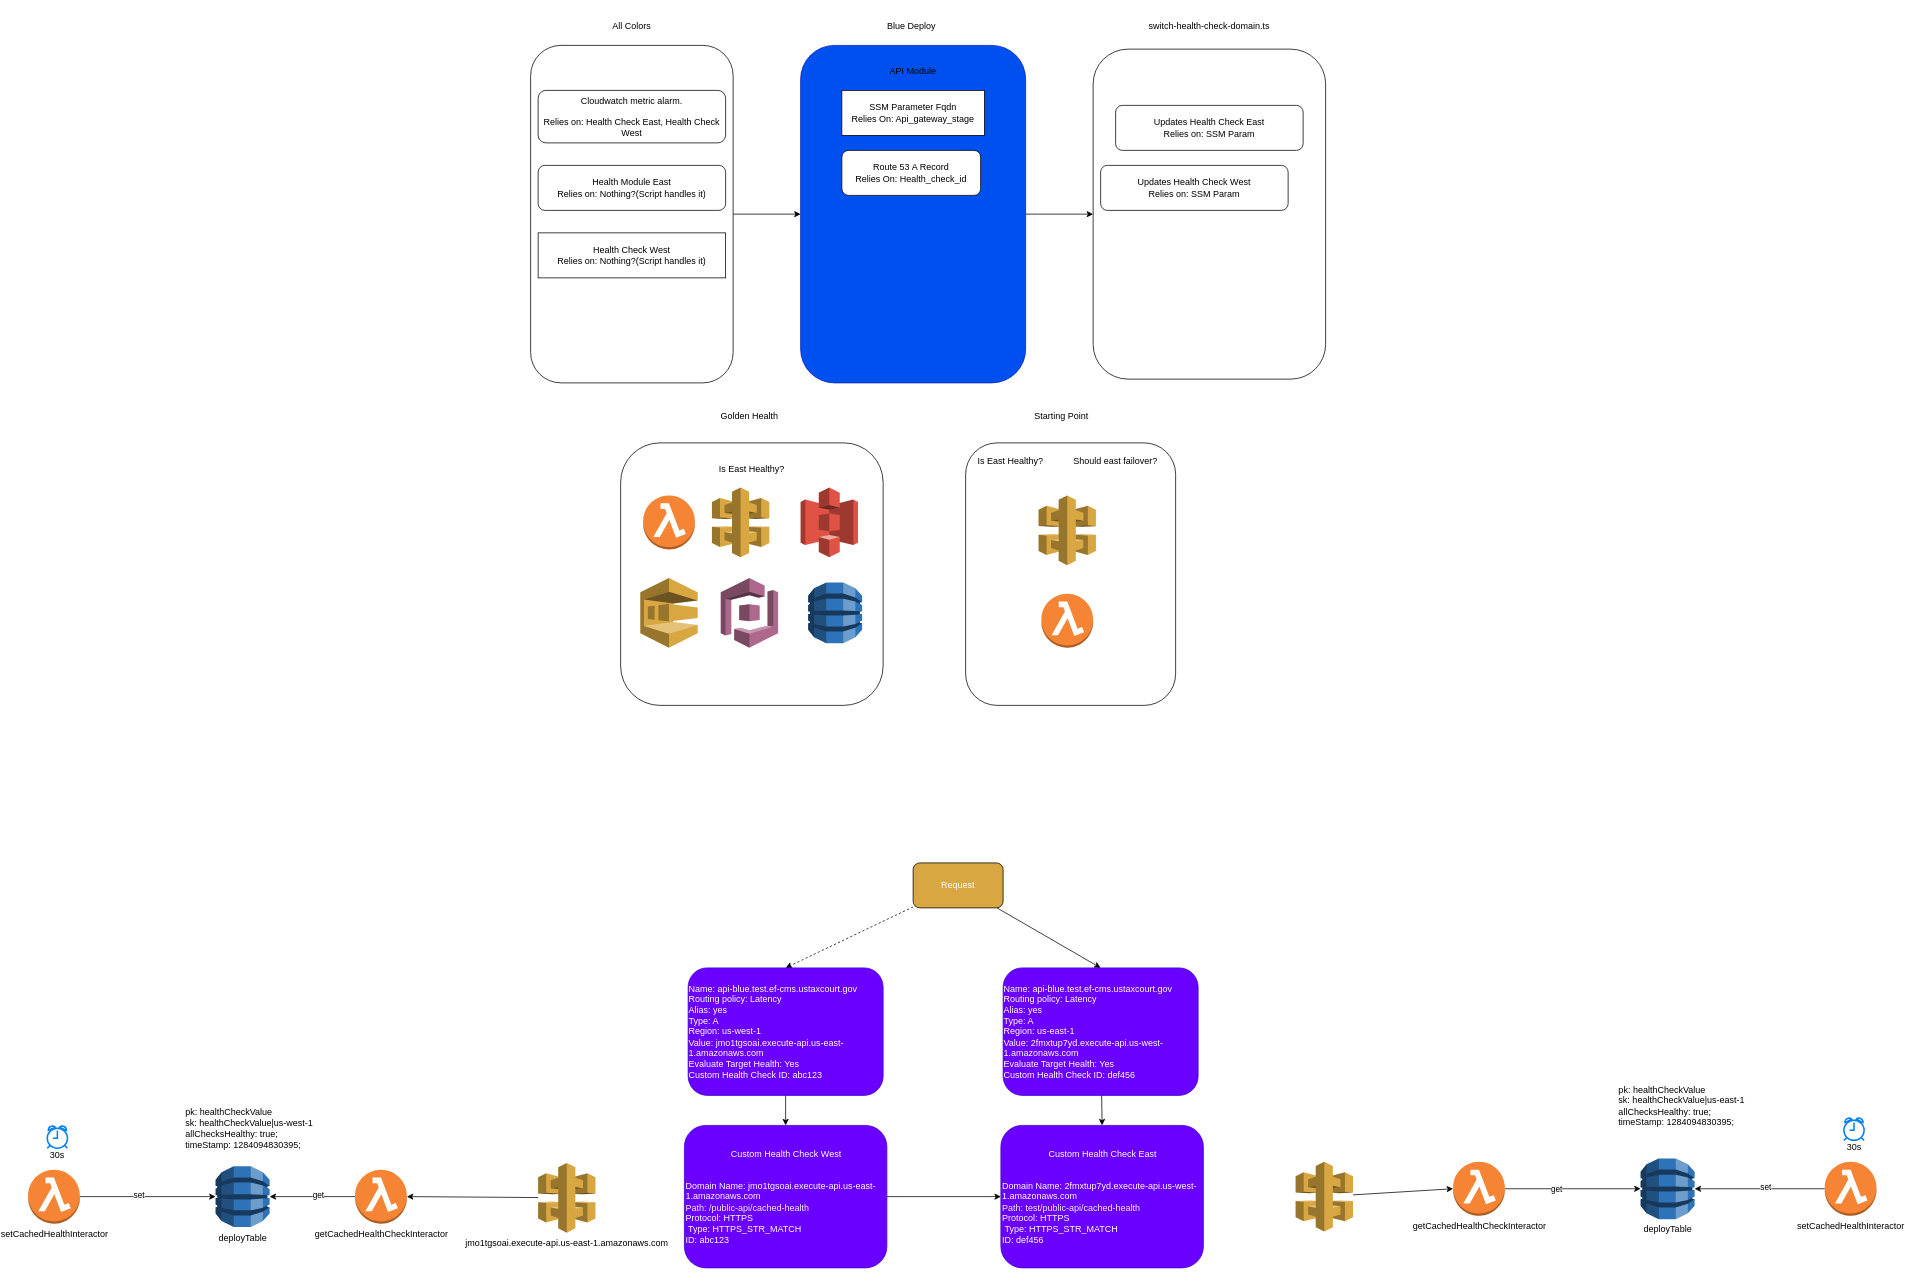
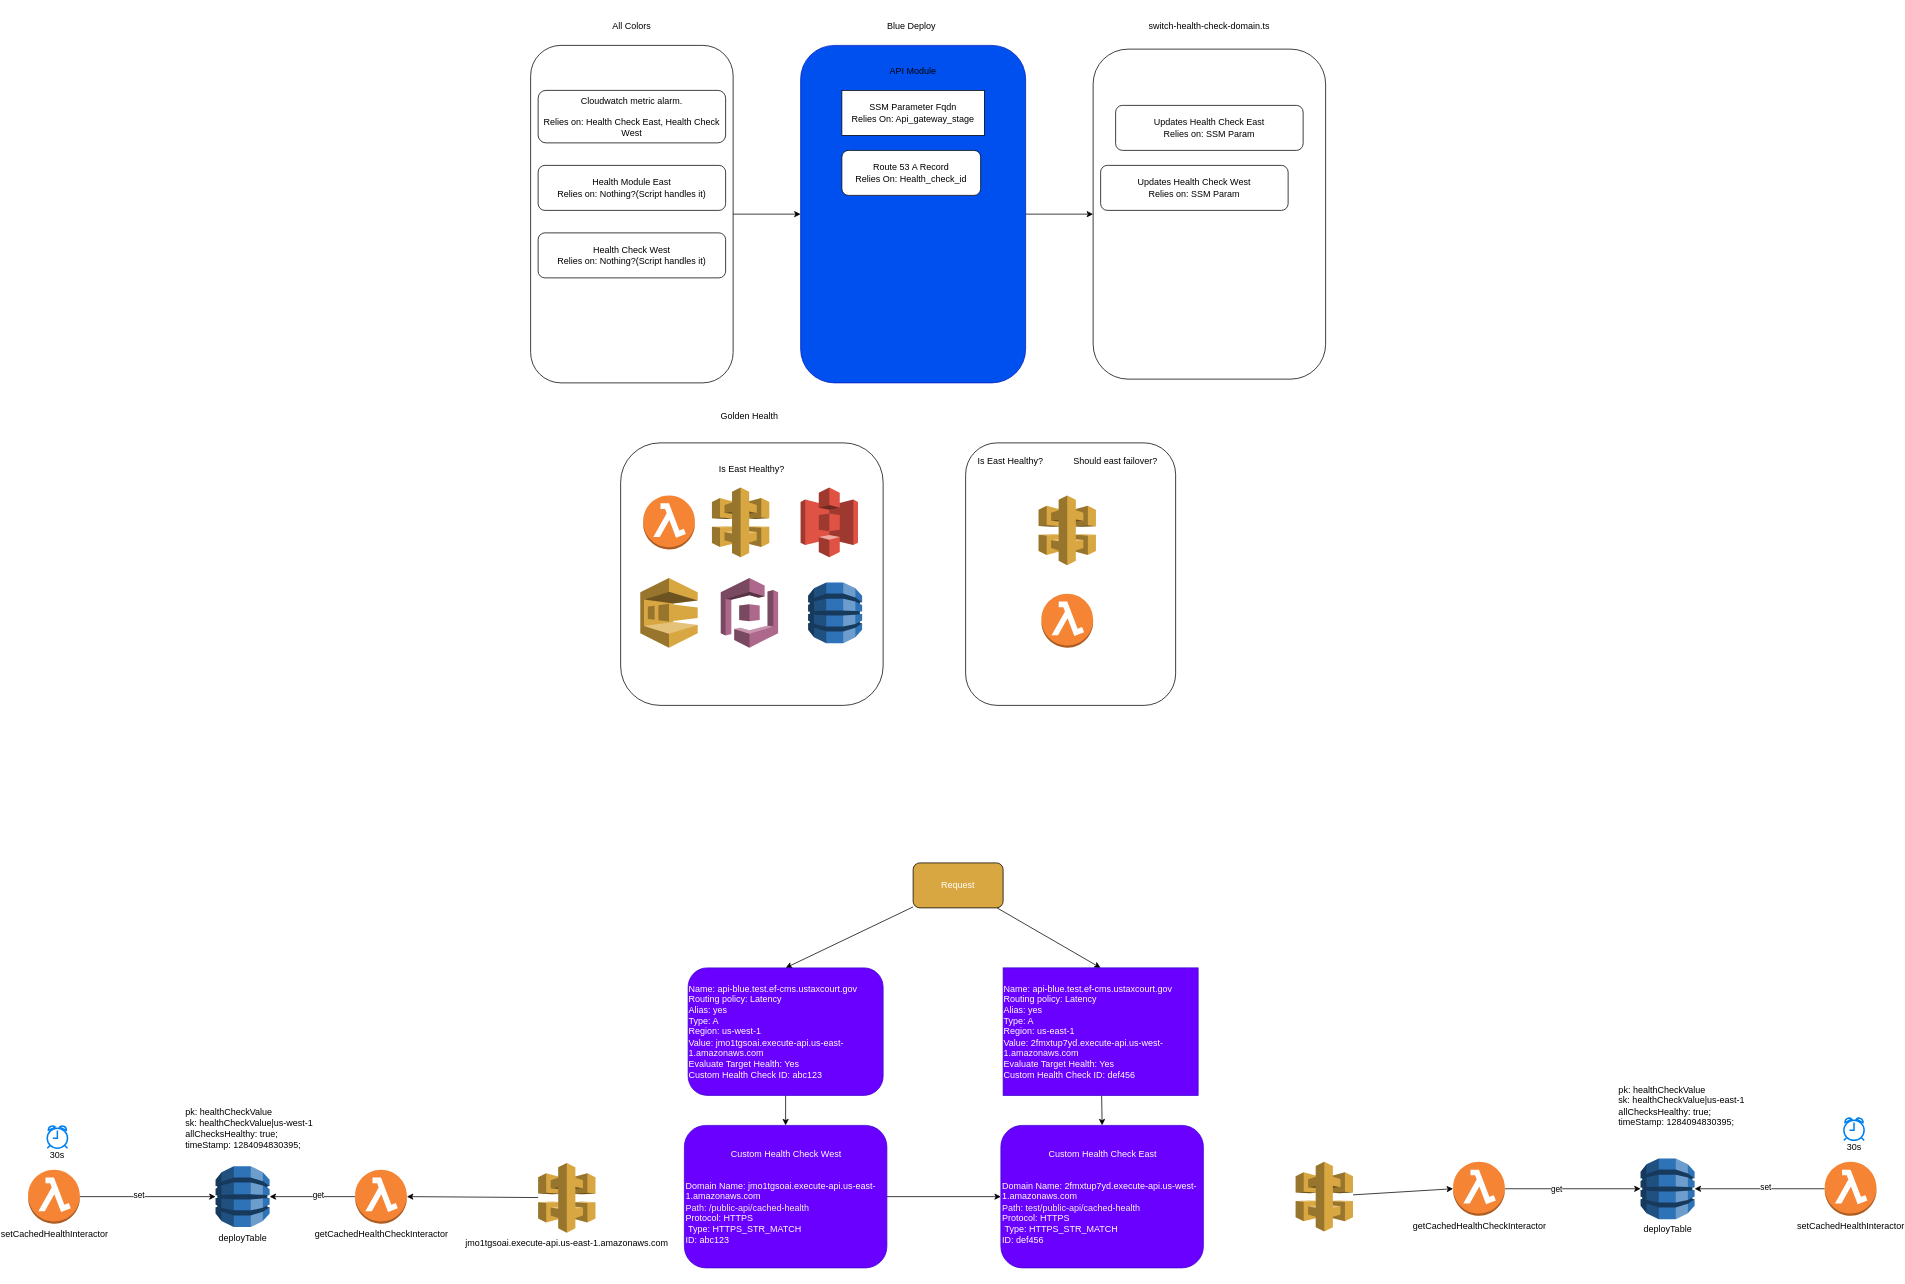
node "Health Check West Relies on: Nothing?(Script handles it)": shape rectangle -> rounded rectangle
node "Starting Point": removed
edge "Request" -> "Name: api-blue.test.ef-cms.ustaxcourt.gov Routing policy: Latency Alias: yes Type: A Region: us-west-1 Value: jmo1tgsoai.execute-api.us-east-1.amazonaws.com Evaluate Target Health: Yes Custom Health Check ID: abc123": style dashed -> solid
node "Name: api-blue.test.ef-cms.ustaxcourt.gov Routing policy: Latency Alias: yes Type: A Region: us-east-1 Value: 2fmxtup7yd.execute-api.us-west-1.amazonaws.com Evaluate Target Health: Yes Custom Health Check ID: def456": shape rounded rectangle -> rectangle
